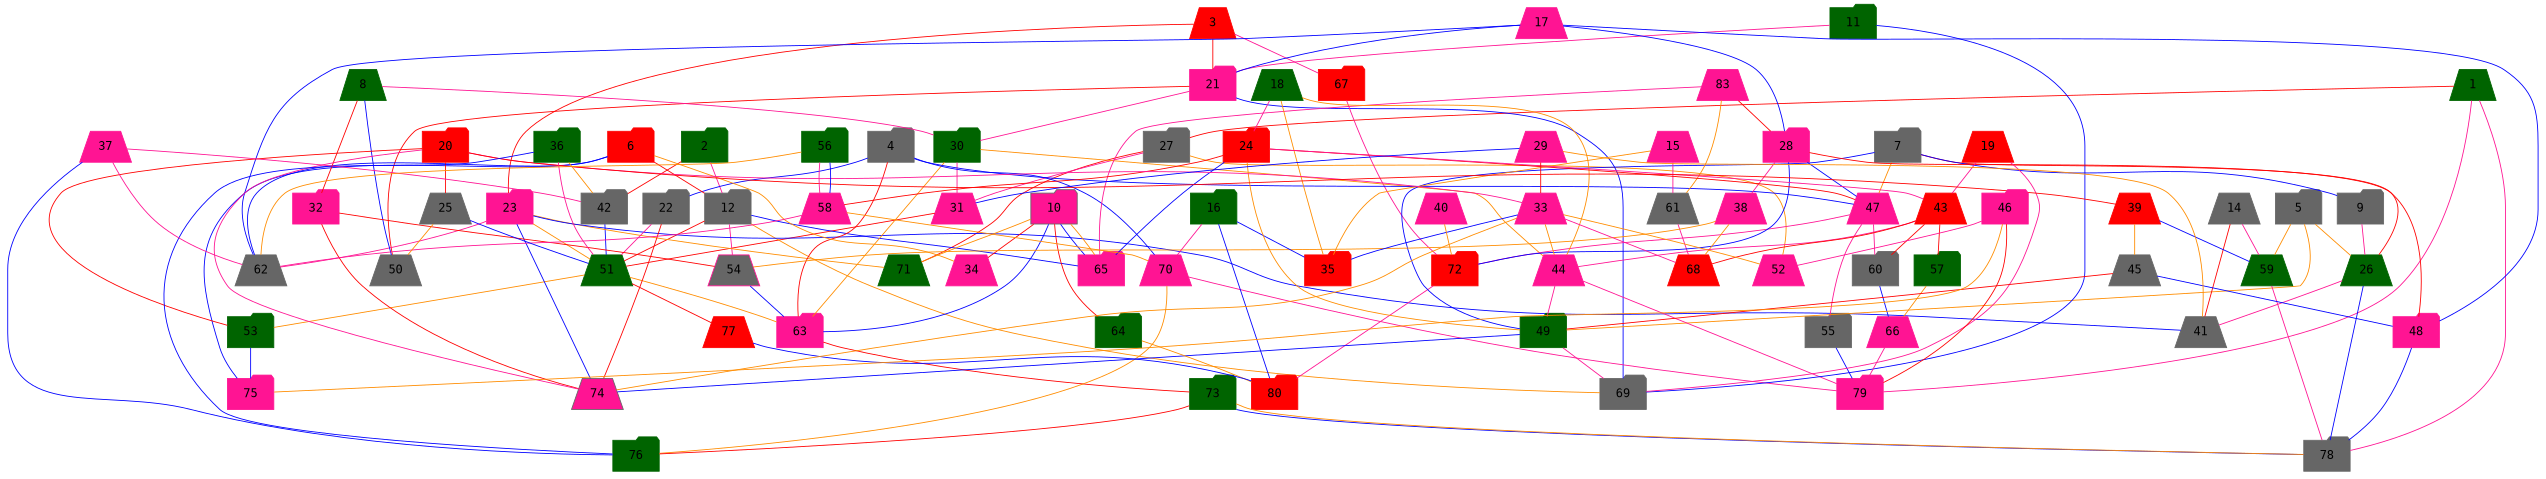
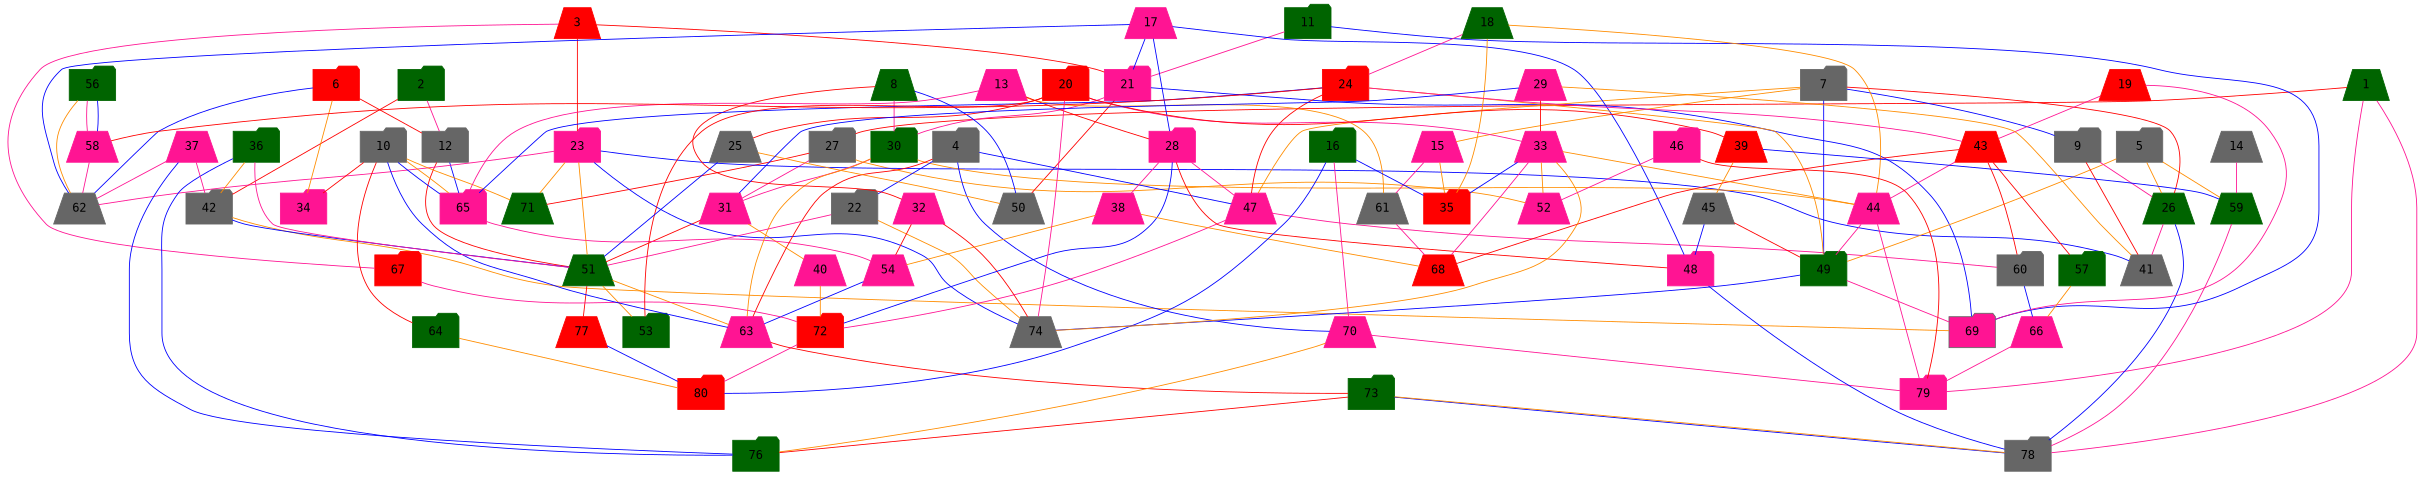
node "83": label "83" -> "13"
edge "7" -- "15": added
edge "28" -- "47": color blue -> deeppink
node "32": shape folder -> trapezium
node "10": fillcolor deeppink -> gray40
edge "58" -- "70": removed
edge "31" -- "40": added
edge "12" -- "54": now "65" -- "54"
node "54": fillcolor gray40 -> deeppink
node "34": shape trapezium -> folder
edge "14" -- "41": now "9" -- "41"
edge "22" -- "74": color red -> darkorange
node "63": shape folder -> trapezium
node "55": removed
edge "12" -- "69": now "42" -- "69"
node "75": removed
node "74": fillcolor deeppink -> gray40
node "69": fillcolor gray40 -> deeppink
